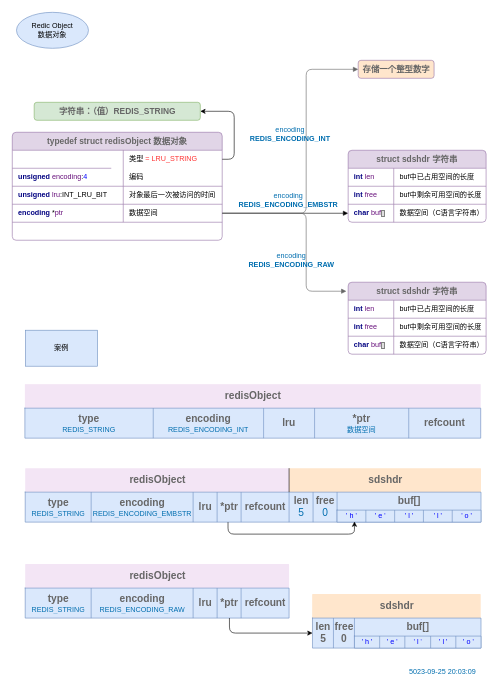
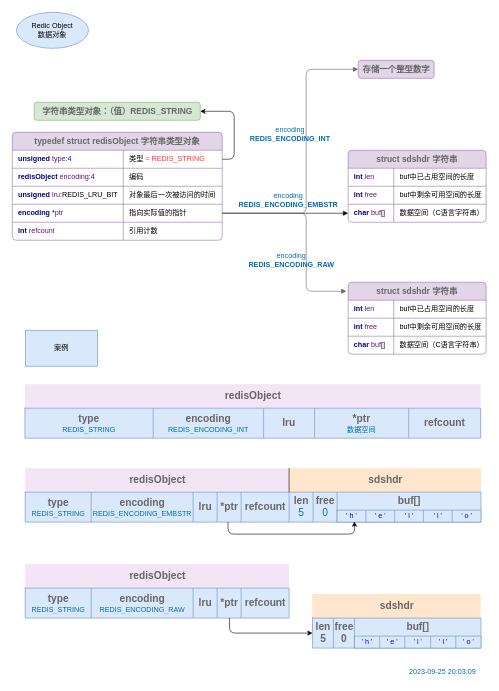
node "存储一个整型数字": fillcolor #ffe6cc -> #e1d5e7
node "字符串：（值）REDIS_STRING": label "字符串：（值）REDIS_STRING" -> "字符串类型对象：（值）REDIS_STRING"
node "typedef struct redisObject 数据对象": label "typedef struct redisObject 数据对象" -> "typedef struct redisObject 字符串类型对象"
node "unsigned type:4": added
node "类型 = LRU_STRING": label "类型 = LRU_STRING" -> "类型 = REDIS_STRING"
node "unsigned encoding:4": label "unsigned encoding:4" -> "redisObject encoding:4"
node "unsigned lru:INT_LRU_BIT": label "unsigned lru:INT_LRU_BIT" -> "unsigned lru:REDIS_LRU_BIT"
node "数据空间": label "数据空间" -> "指向实际值的指针"
node "int refcount": added
node "引用计数": added
node "5023-09-25 20:03:09": label "5023-09-25 20:03:09" -> "2023-09-25 20:03:09"
